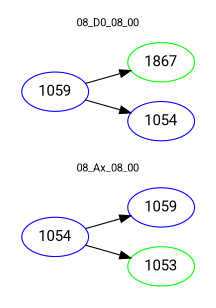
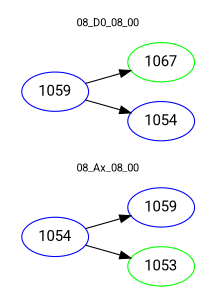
node "1867": label "1867" -> "1067"
